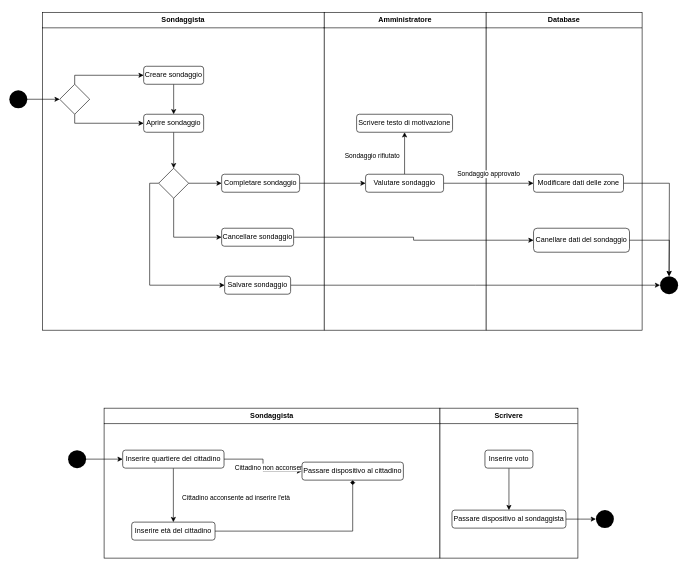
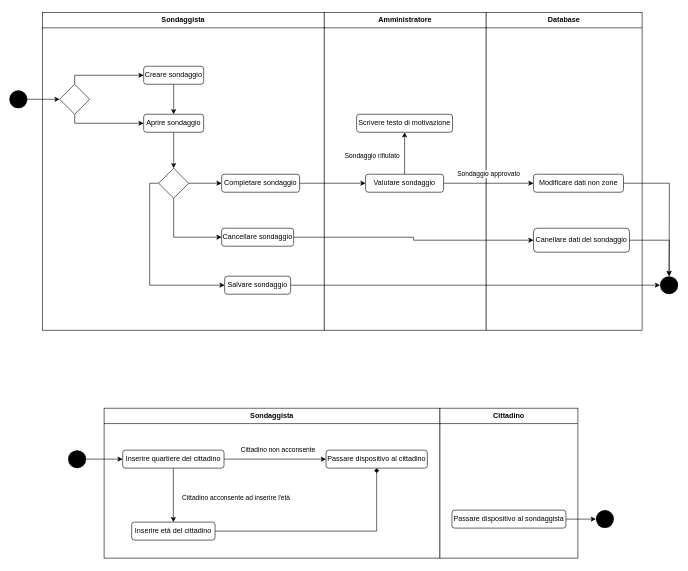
node "Modificare dati delle zone": label "Modificare dati delle zone" -> "Modificare dati non zone"
node "Scrivere": label "Scrivere" -> "Cittadino"
node "Inserire voto": removed
node "Passare dispositivo al cittadino": moved (353, 471) -> (377, 459)
edge "Inserire voto" -> "Passare dispositivo al sondaggista": removed
